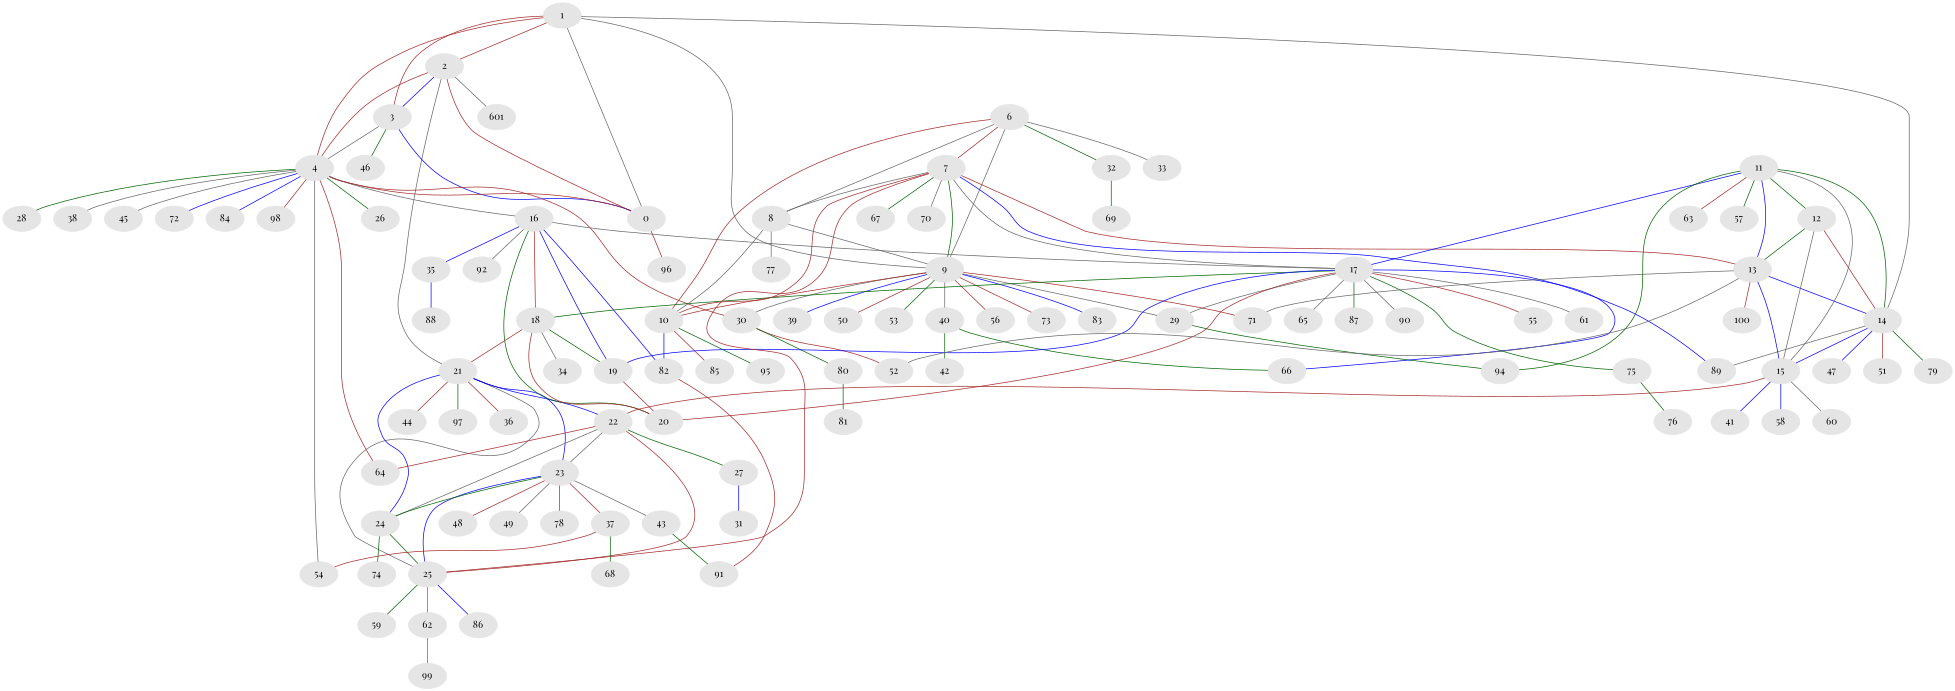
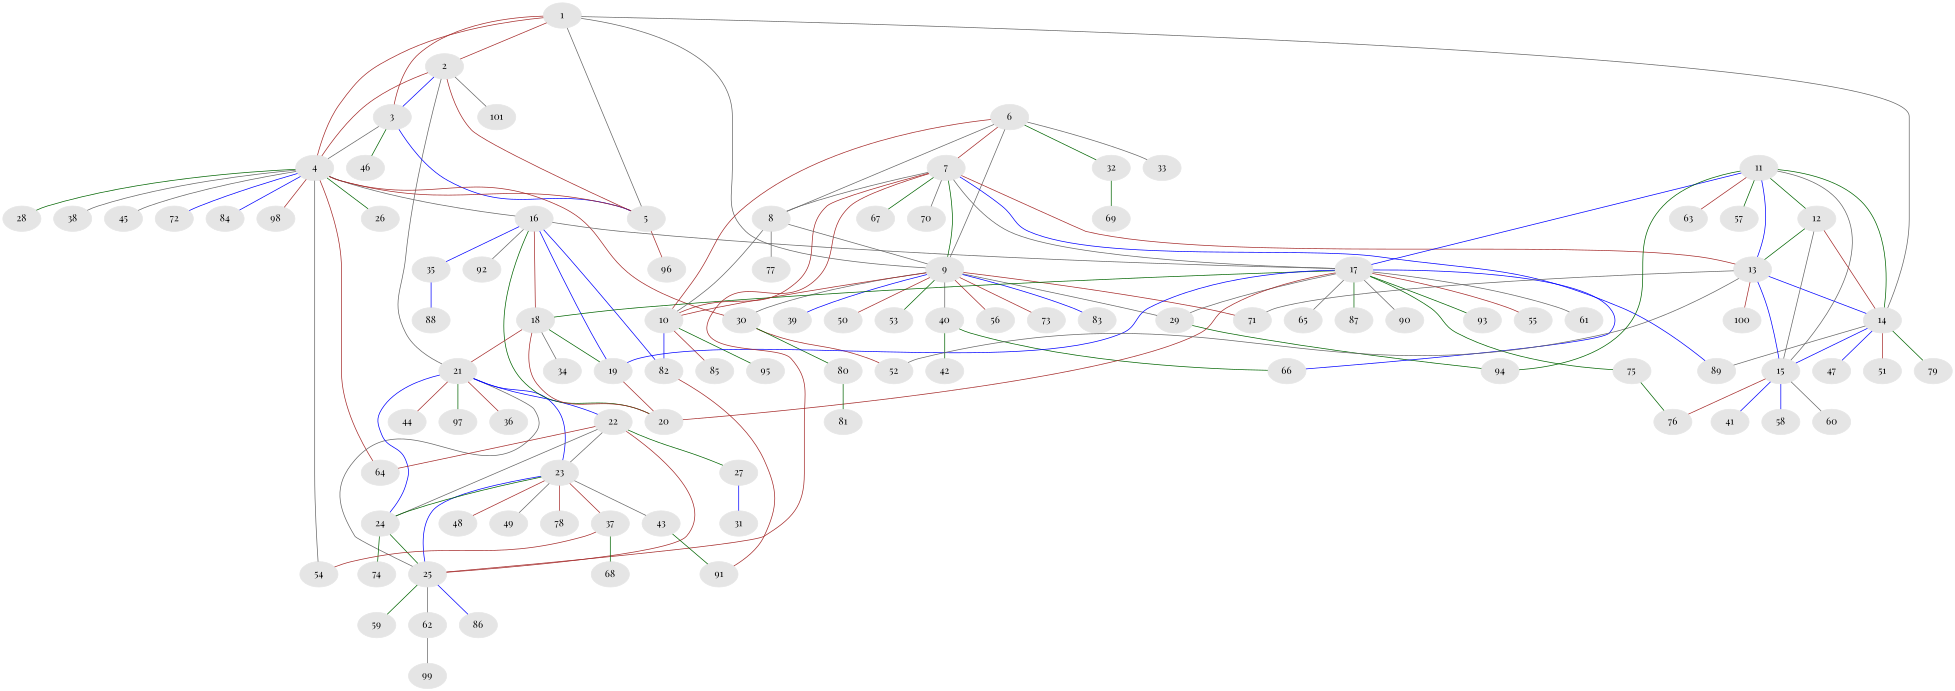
node "601": label "601" -> "101"
node "0": label "0" -> "5"
node "93": added
edge "15" -- "22": now "15" -- "76"
